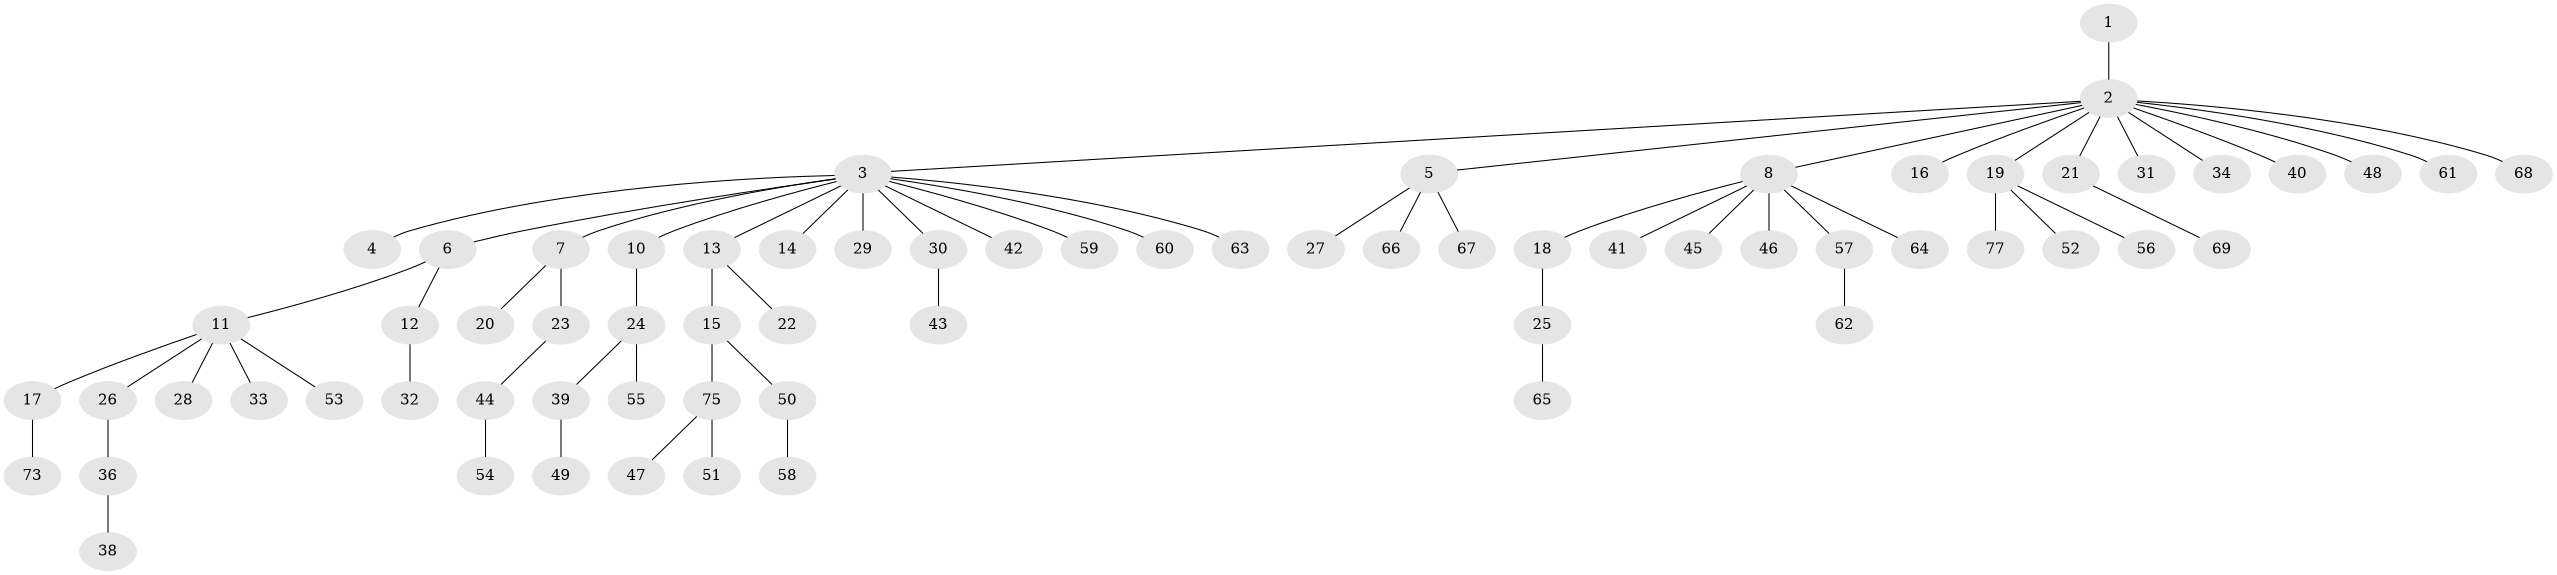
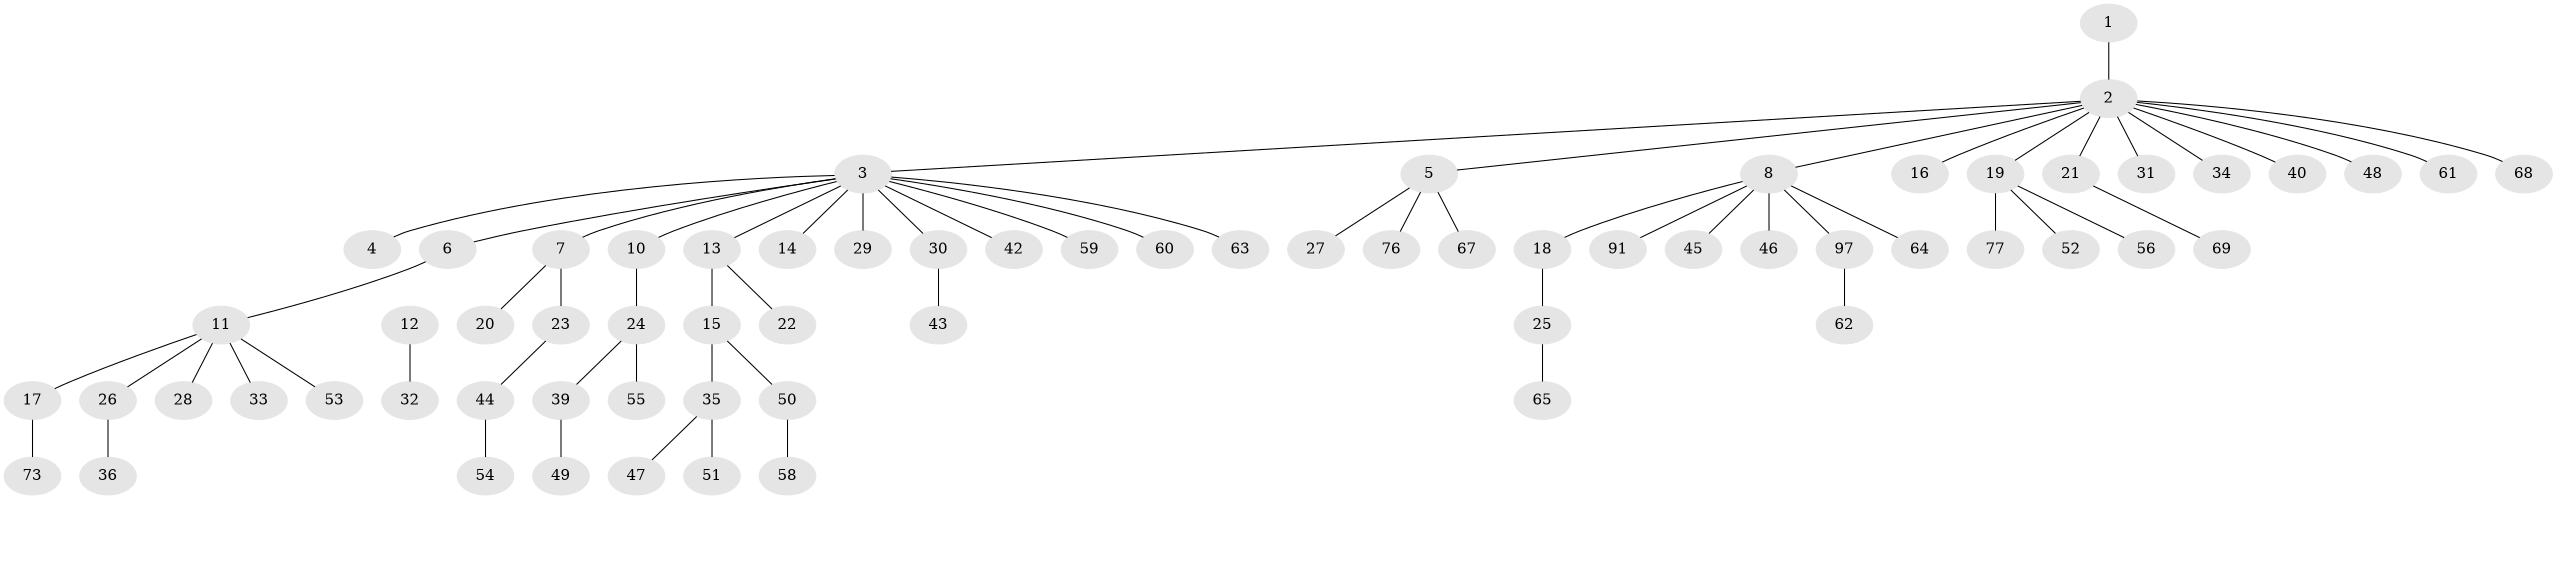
node "66": label "66" -> "76"
node "41": label "41" -> "91"
node "57": label "57" -> "97"
edge "6" -- "12": removed
node "75": label "75" -> "35"
node "38": removed
